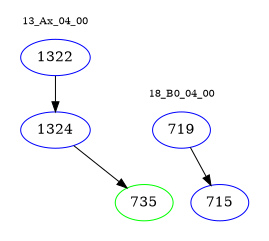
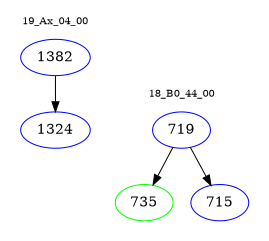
cluster "13_Ax_04_00": label "13_Ax_04_00" -> "19_Ax_04_00"
node "1322": label "1322" -> "1382"
cluster "18_B0_04_00": label "18_B0_04_00" -> "18_B0_44_00"
edge "1324" -> "735": now "719" -> "735"
